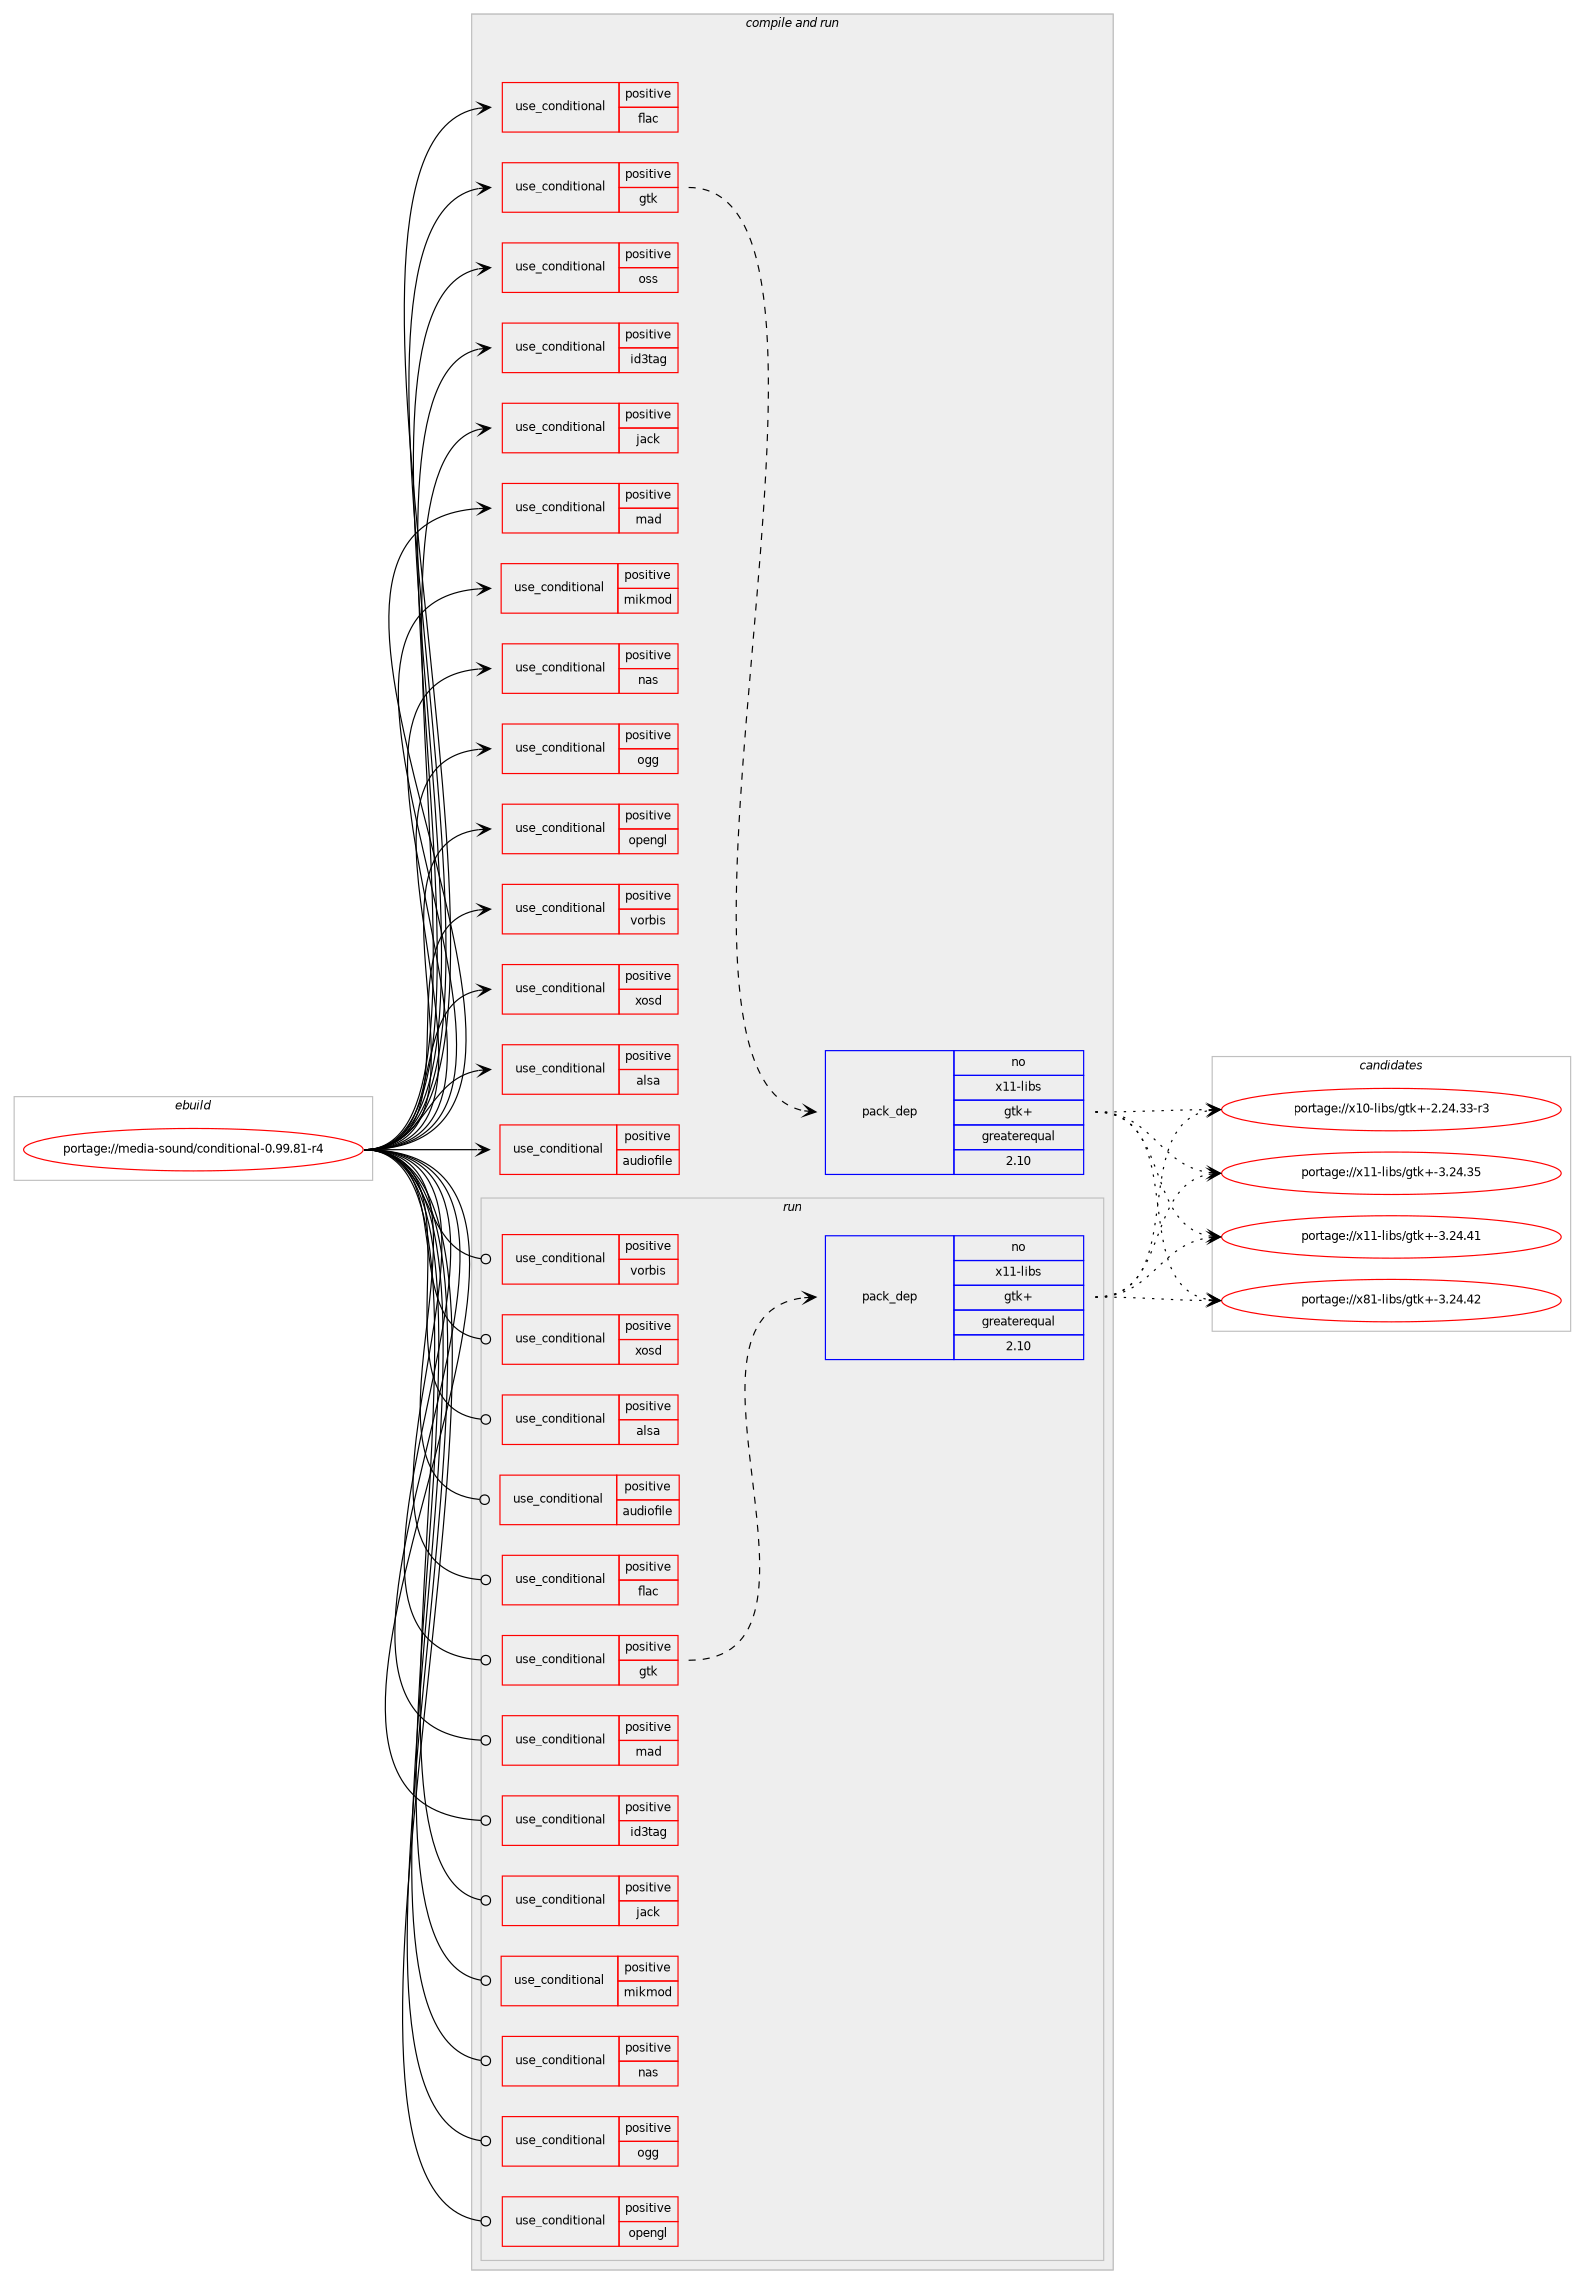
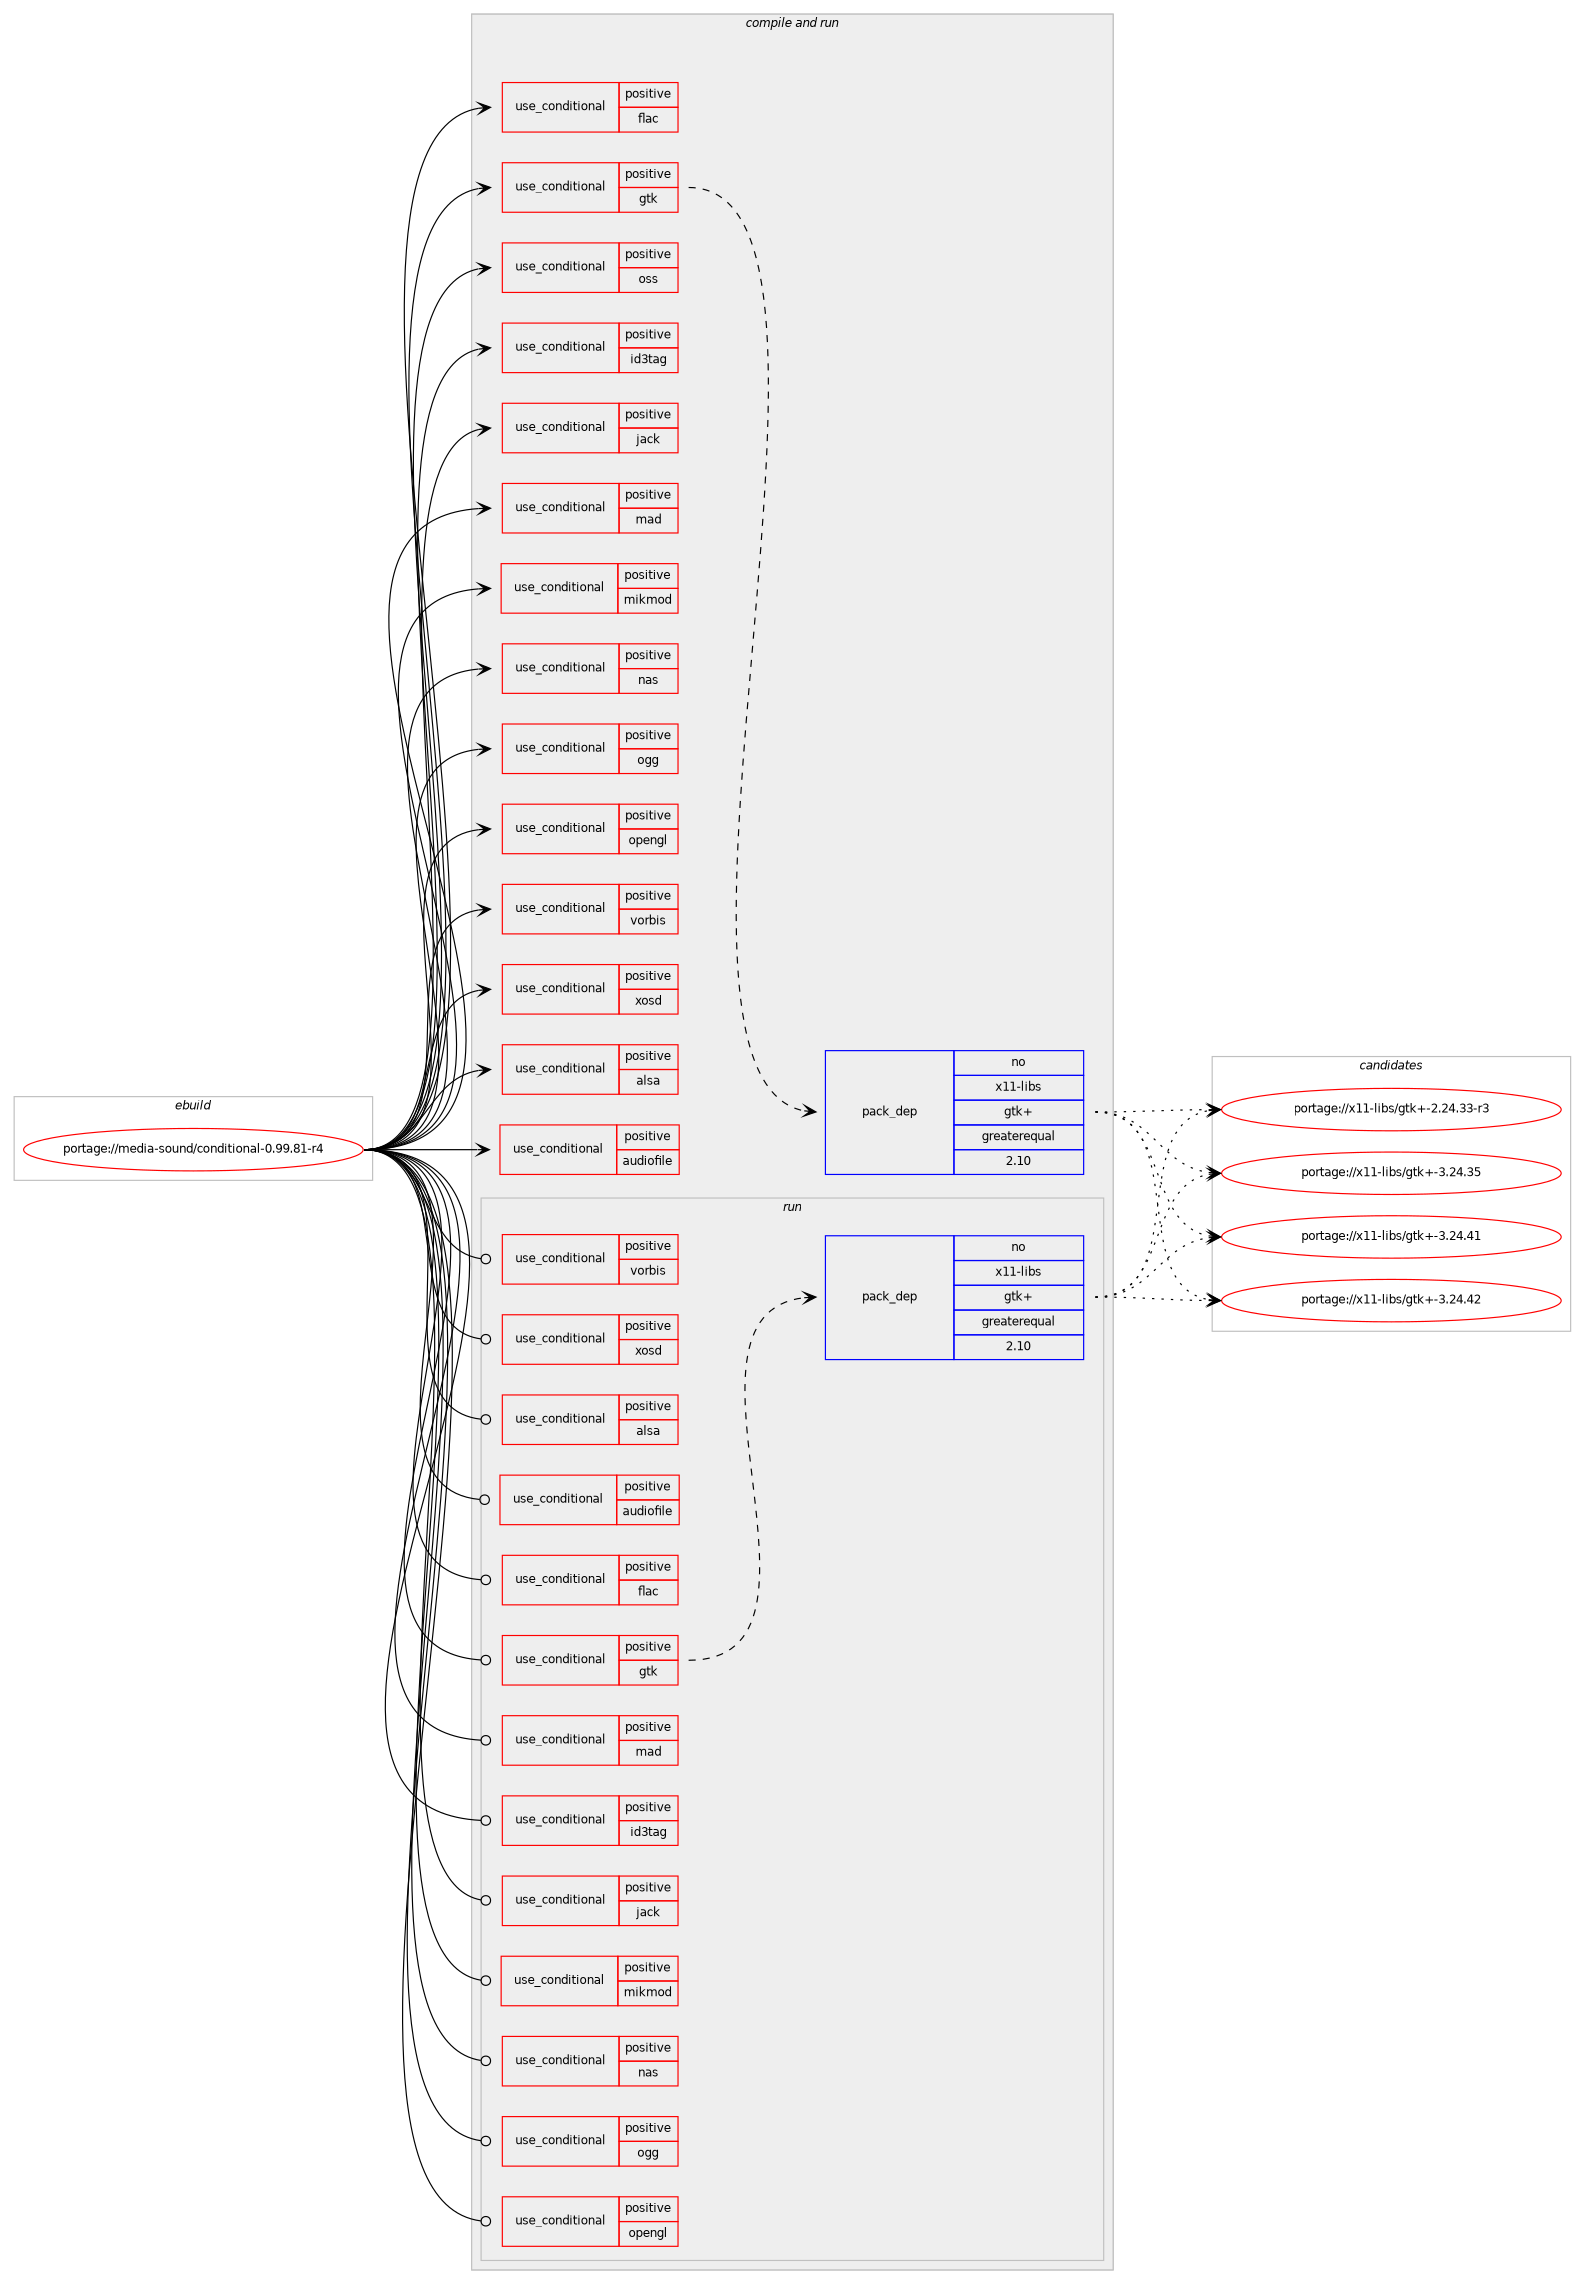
node "portage://x10-libs/gtk+-2.24.33-r3": label "portage://x10-libs/gtk+-2.24.33-r3" -> "portage://x11-libs/gtk+-2.24.33-r3"
node "portage://x81-libs/gtk+-3.24.42": label "portage://x81-libs/gtk+-3.24.42" -> "portage://x11-libs/gtk+-3.24.42"
